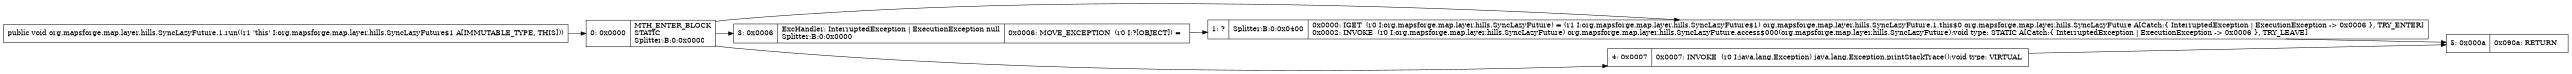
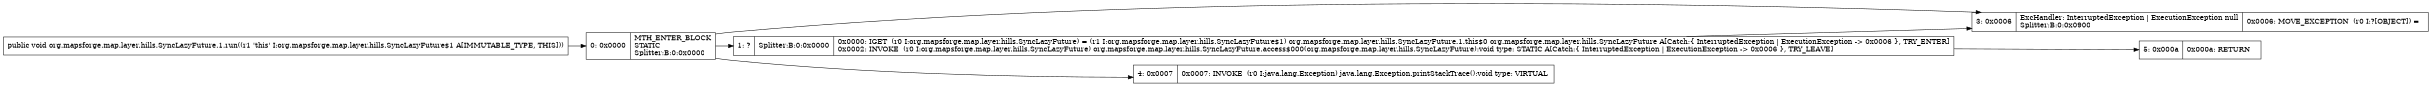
node "1: ?": text "Splitter:B:0:0x0400" -> "Splitter:B:0:0x0000"
edge "3: 0x0006" -> "1: ?": reversed
node "3: 0x0006": text "Splitter:B:0:0x0000" -> "Splitter:B:0:0x0900"
node "5: 0x000a": text "0x090a: RETURN" -> "0x000a: RETURN"
edge "4: 0x0007" -> "5: 0x000a": removed
